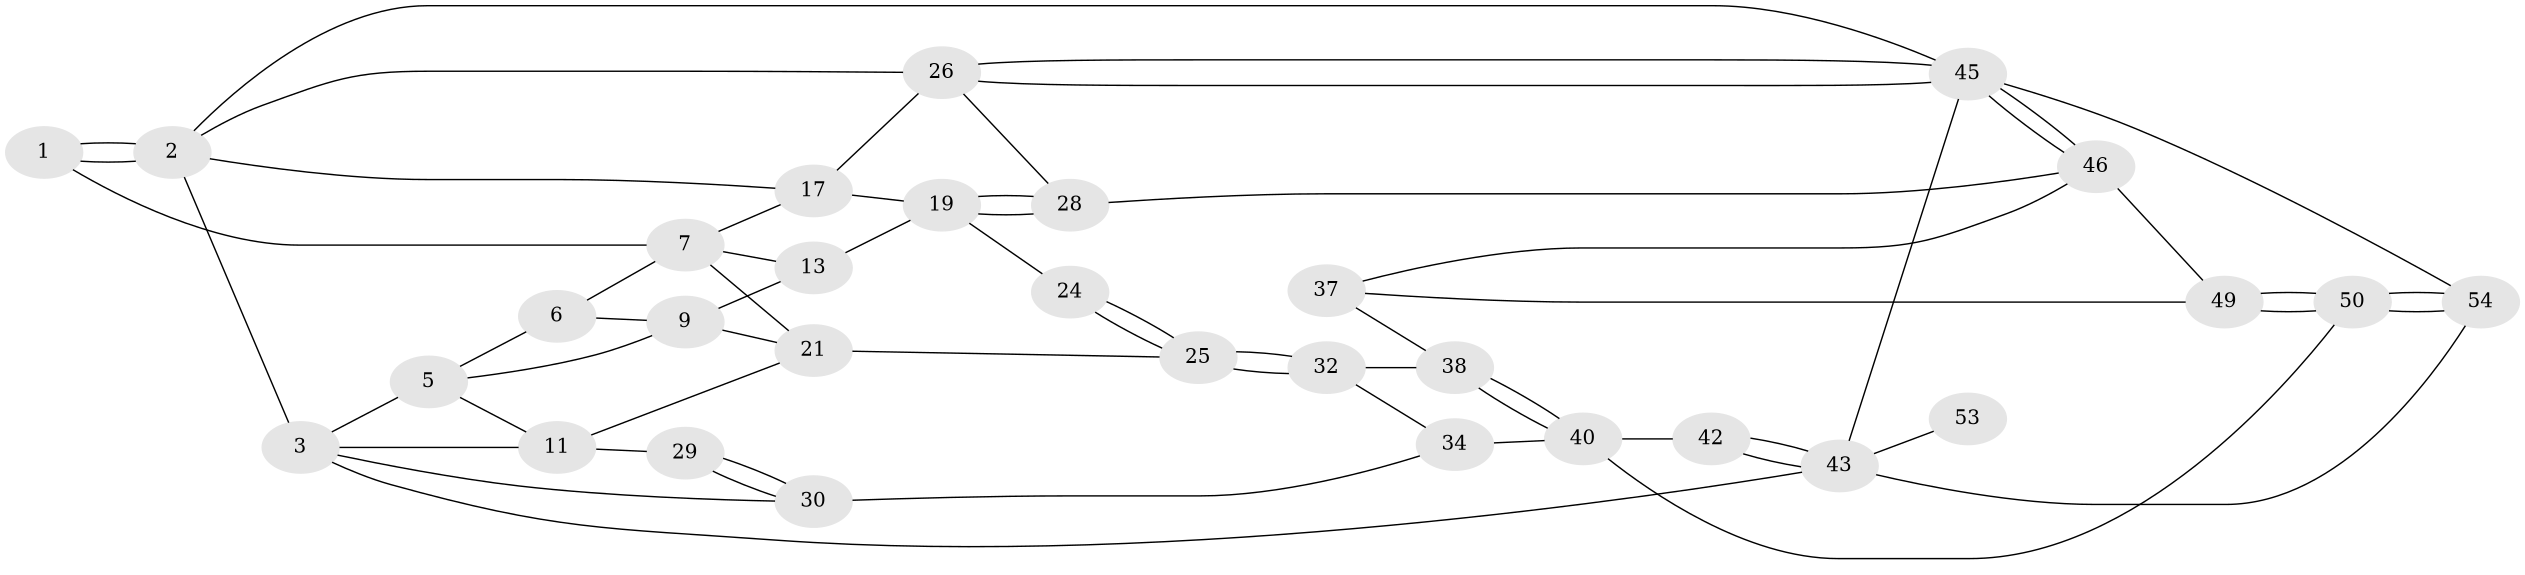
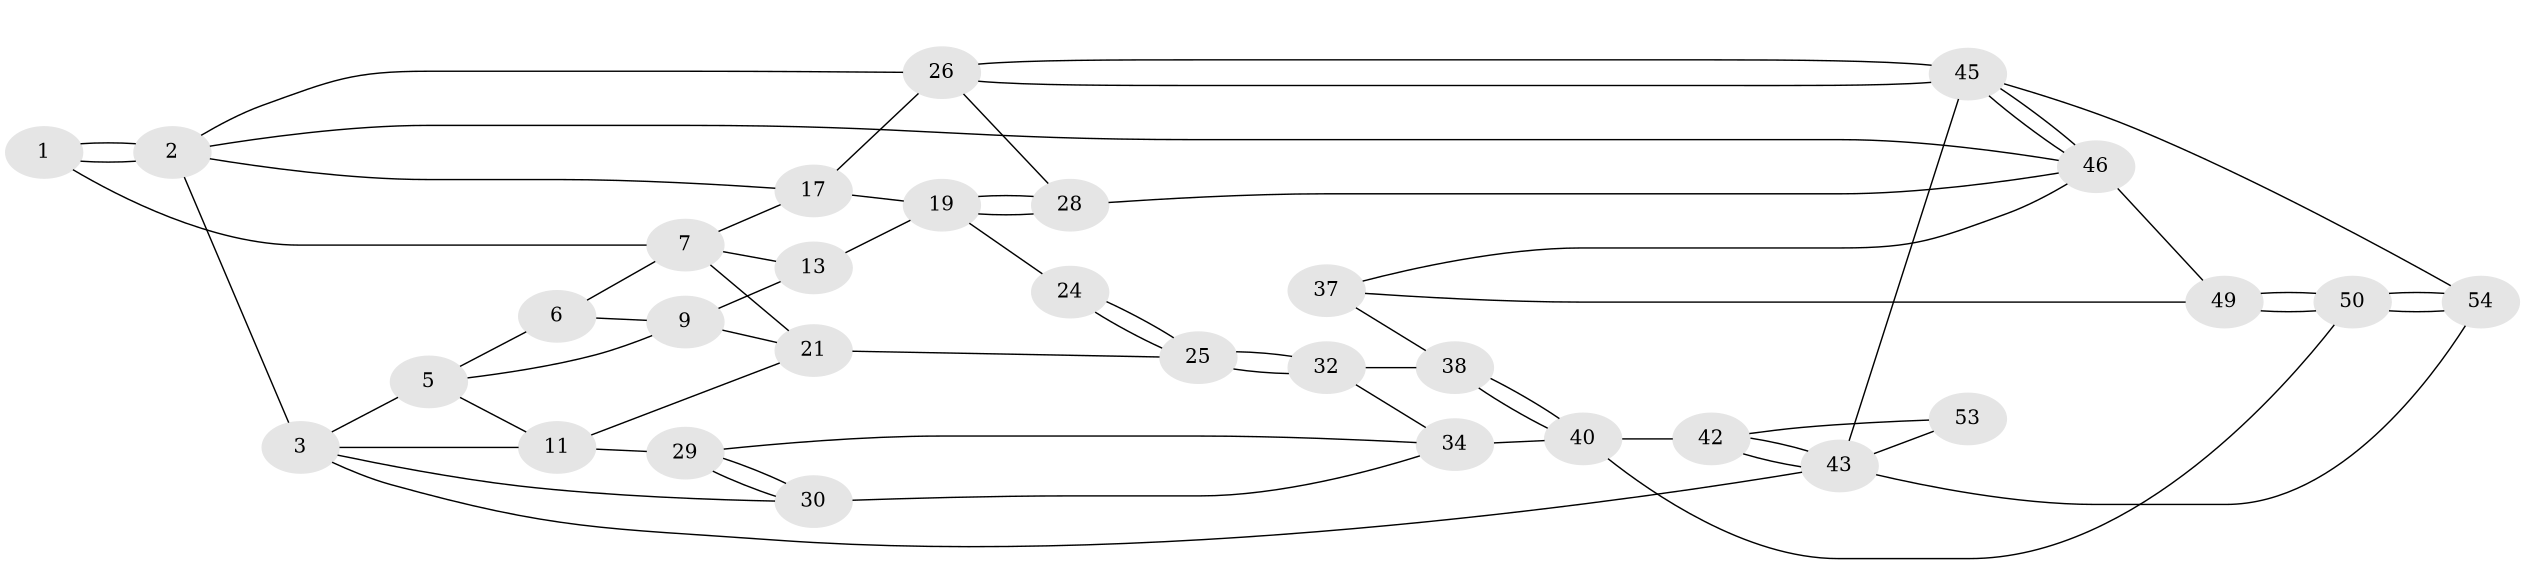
edge "45" -- "2": now "46" -- "2"
edge "53" -- "42": added
edge "34" -- "29": added
